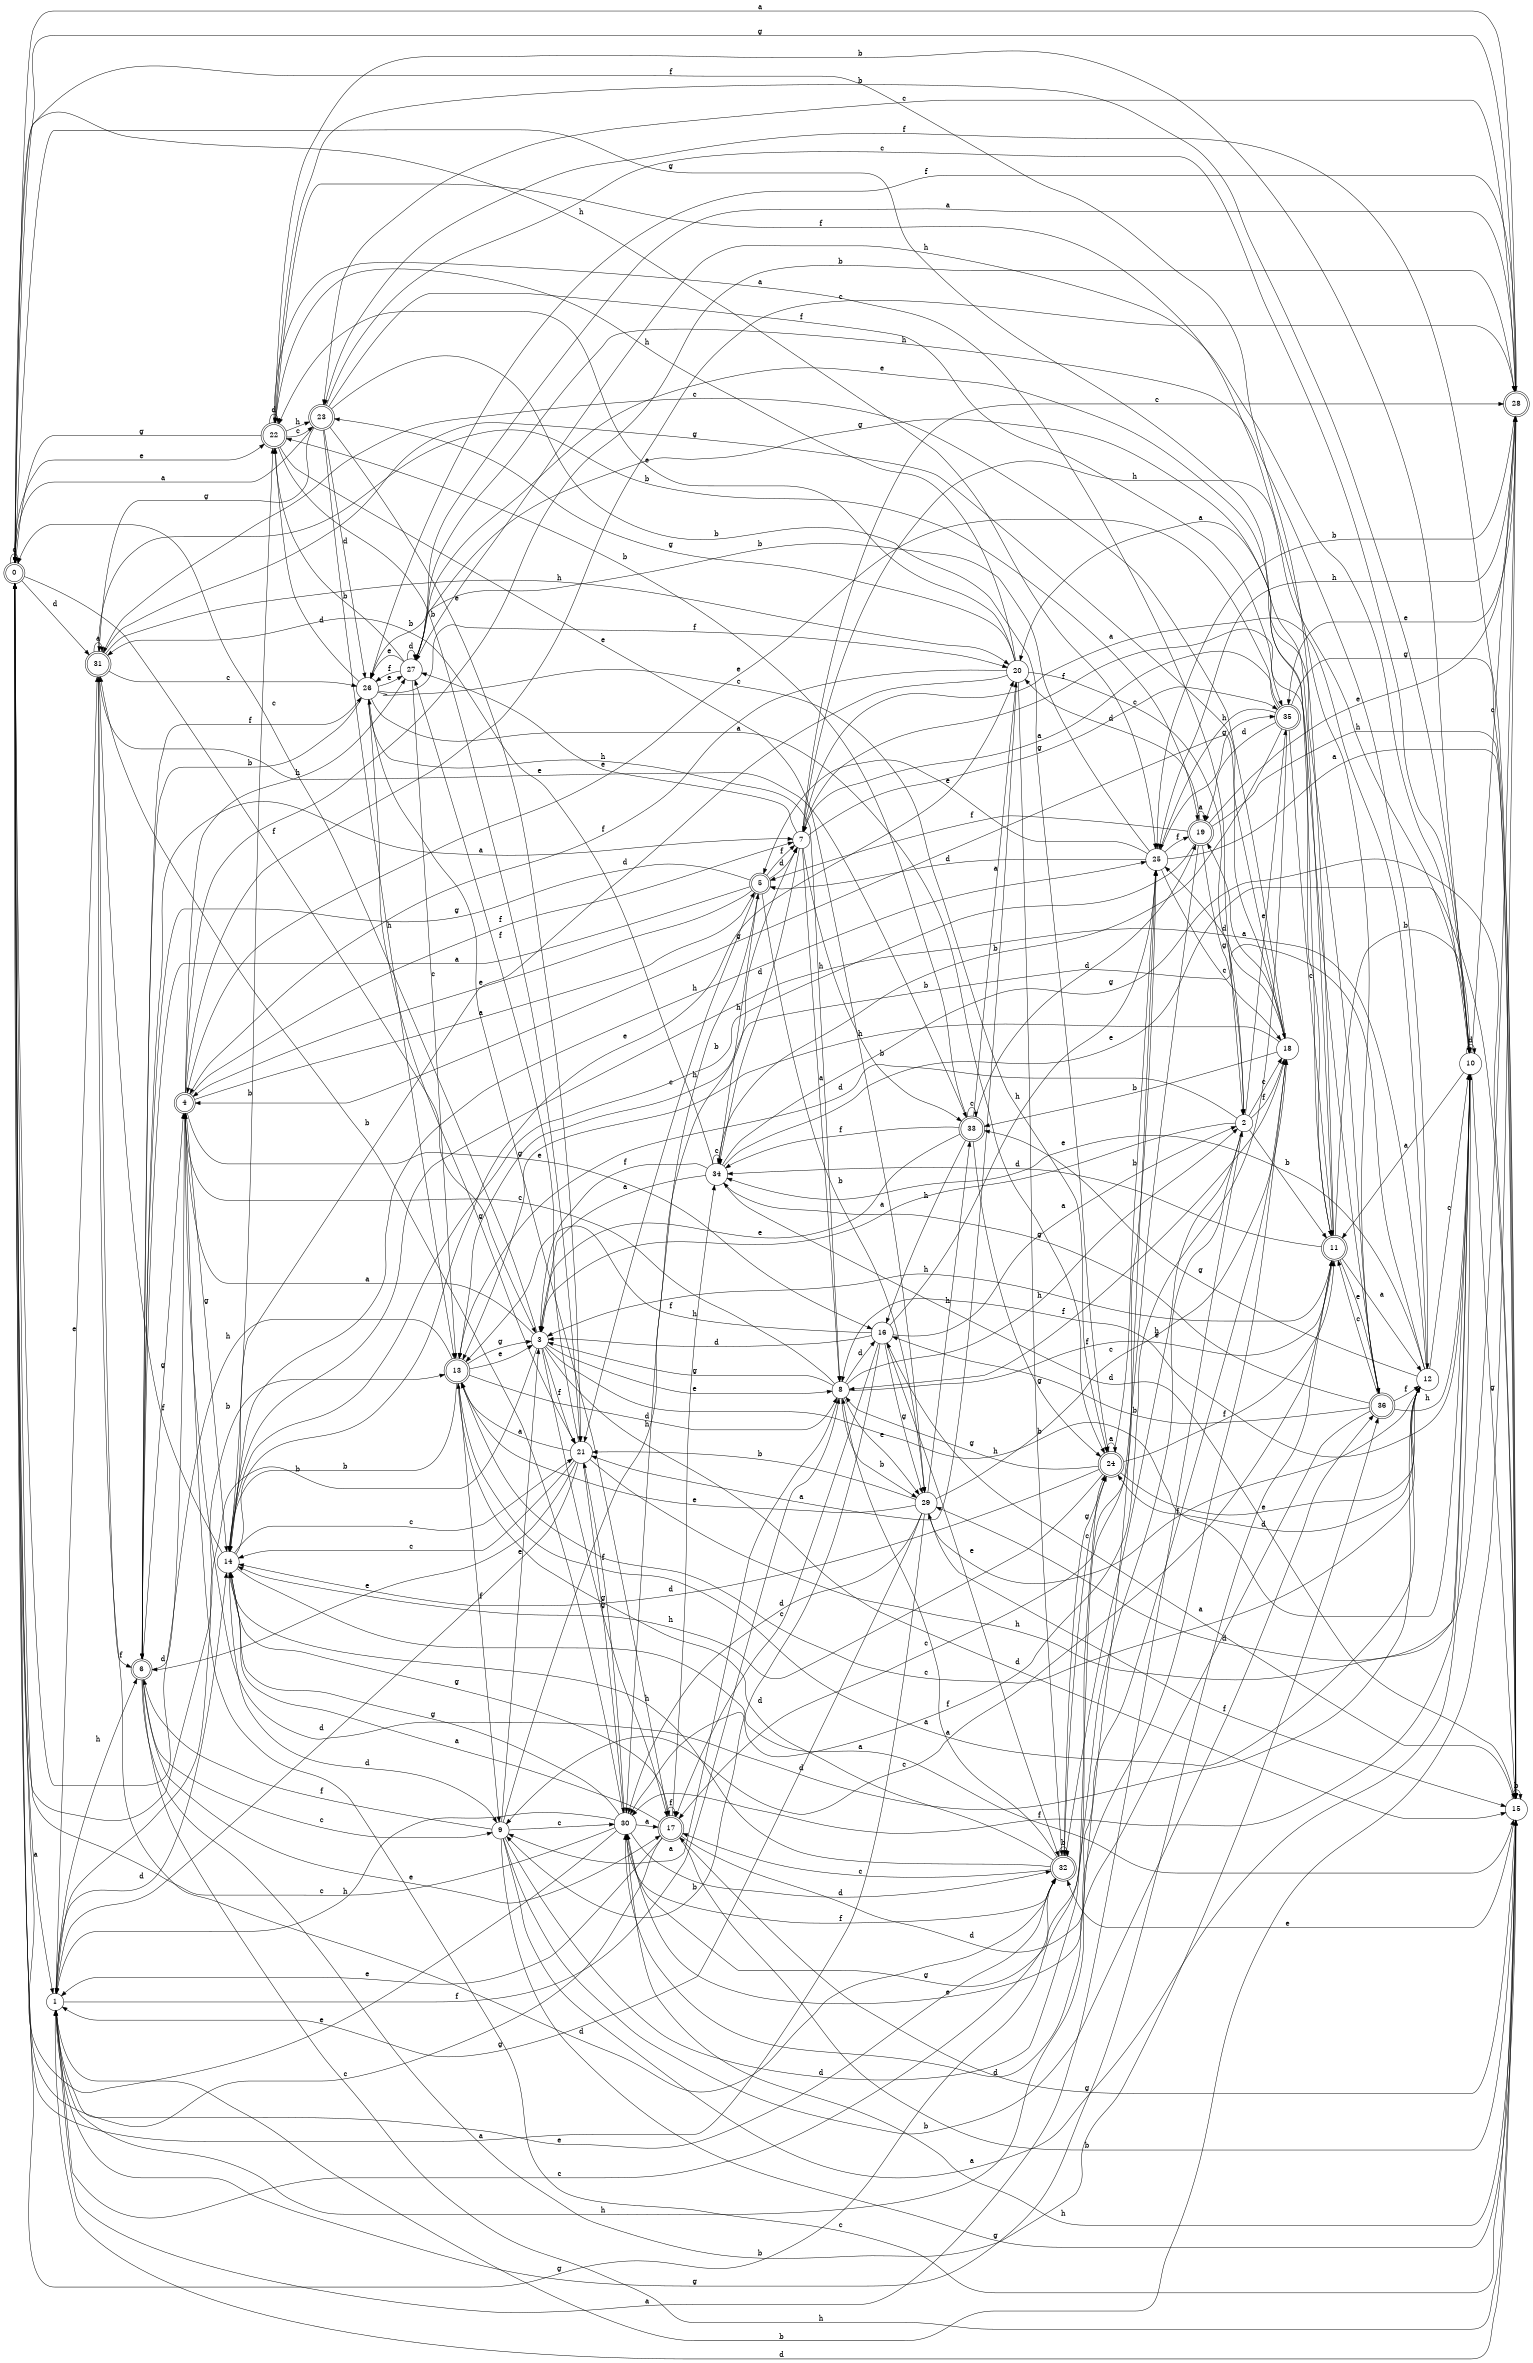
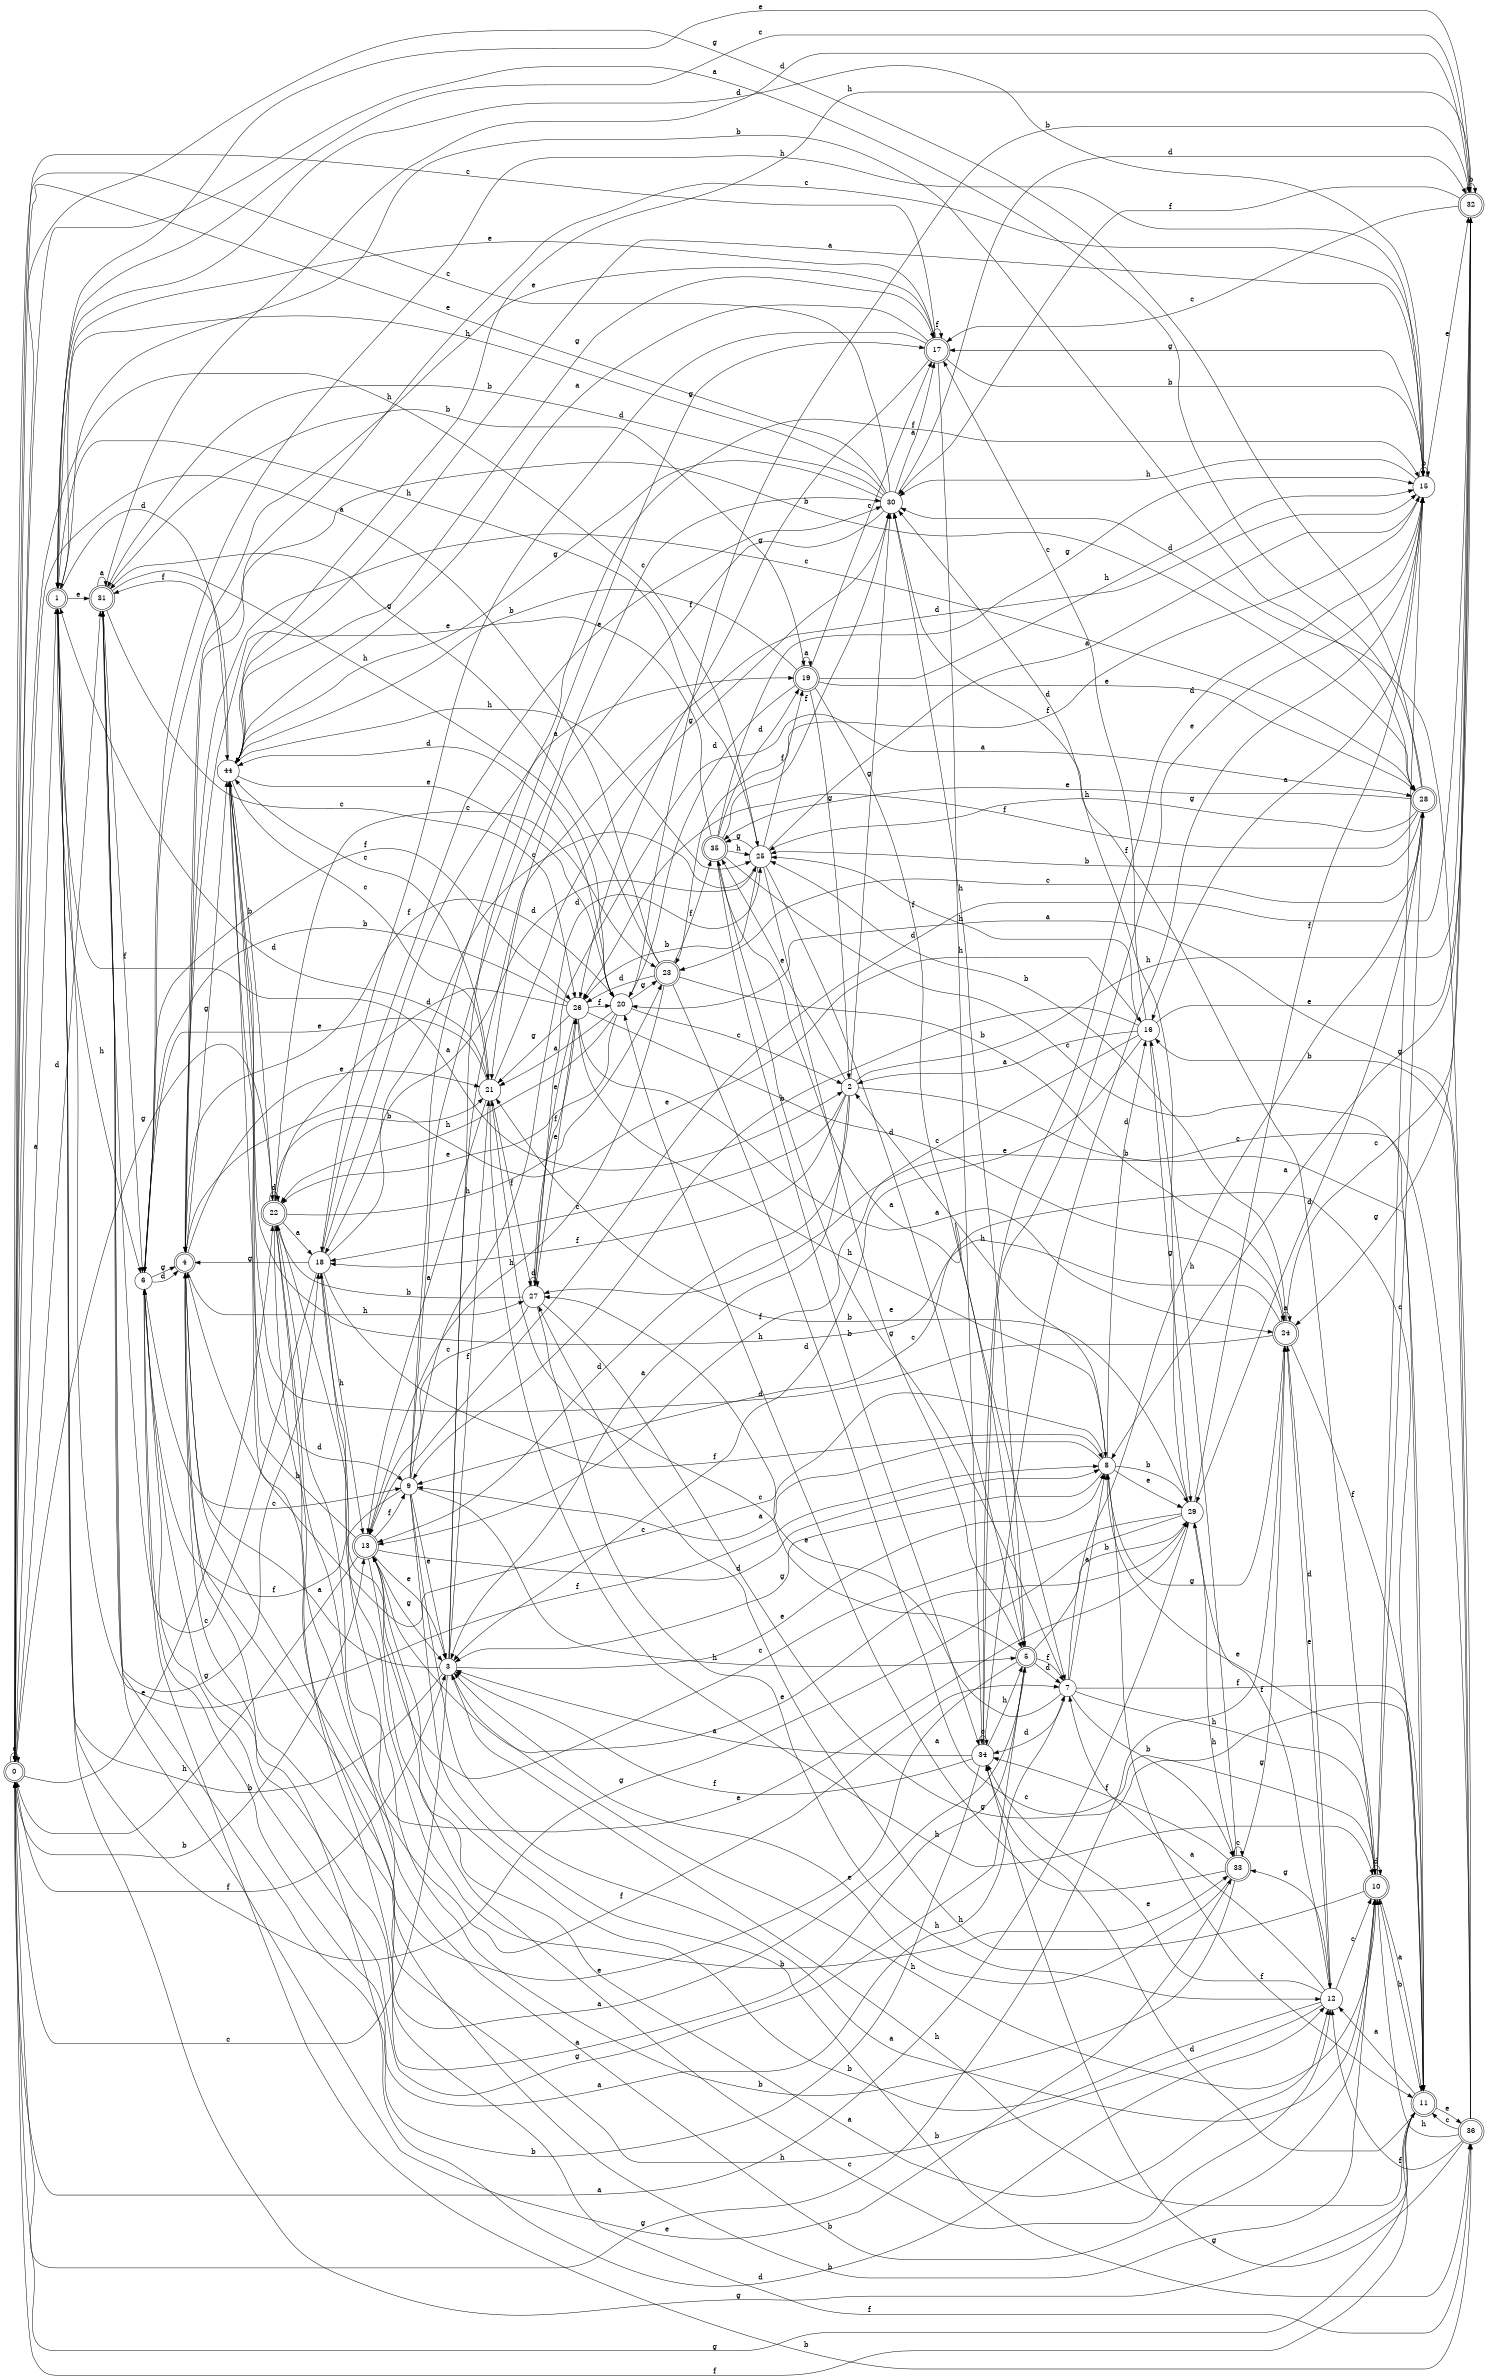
edge "22" -> "2": now "22" -> "18"
edge "23" -> "21": now "4" -> "21"
edge "33" -> "19": removed, label "d"
node "10": shape circle -> doublecircle
edge "9" -> "7": now "9" -> "5"
node "14": label "14" -> "44"
node "6": shape doublecircle -> circle
node "1": shape circle -> doublecircle
edge "9" -> "15": label "g" -> "f"
